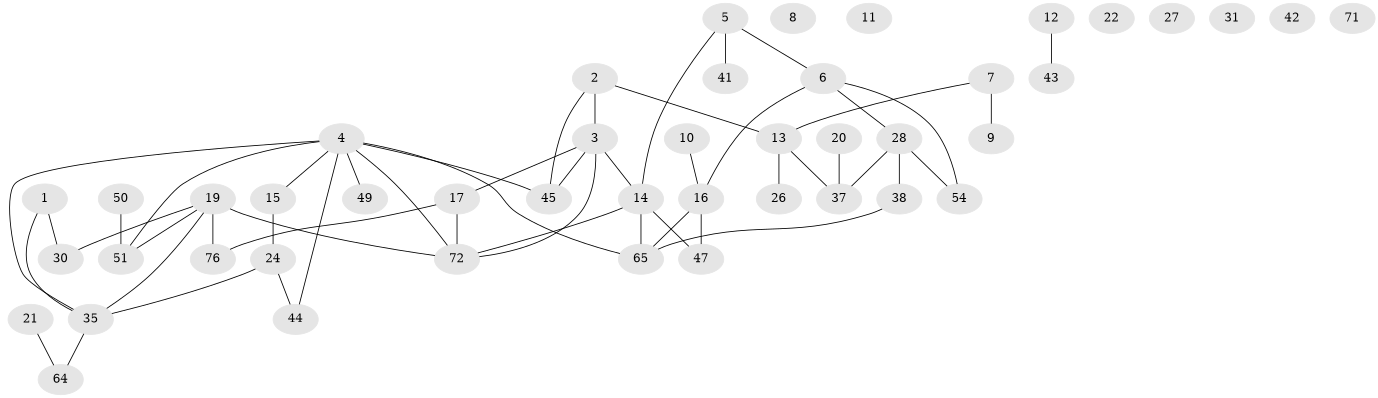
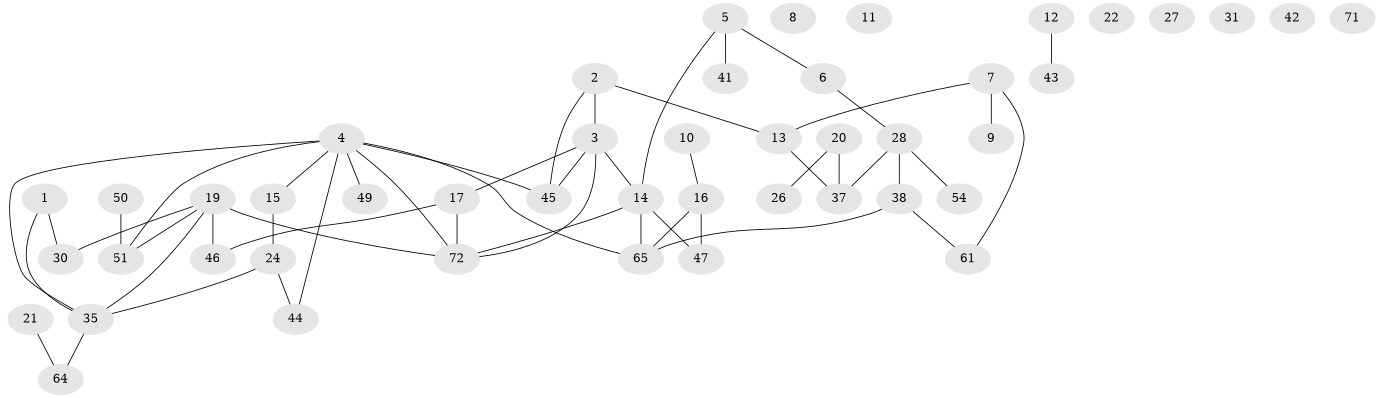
edge "6" -- "54": removed
edge "6" -- "16": removed
edge "13" -- "26": now "20" -- "26"
node "76": label "76" -> "46"
node "61": added
